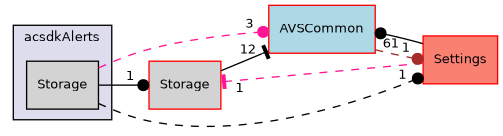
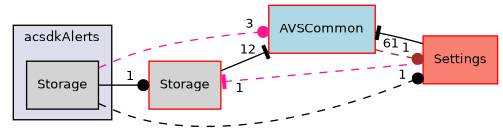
edge "Settings" -> "AVSCommon": arrowhead dot -> tee
